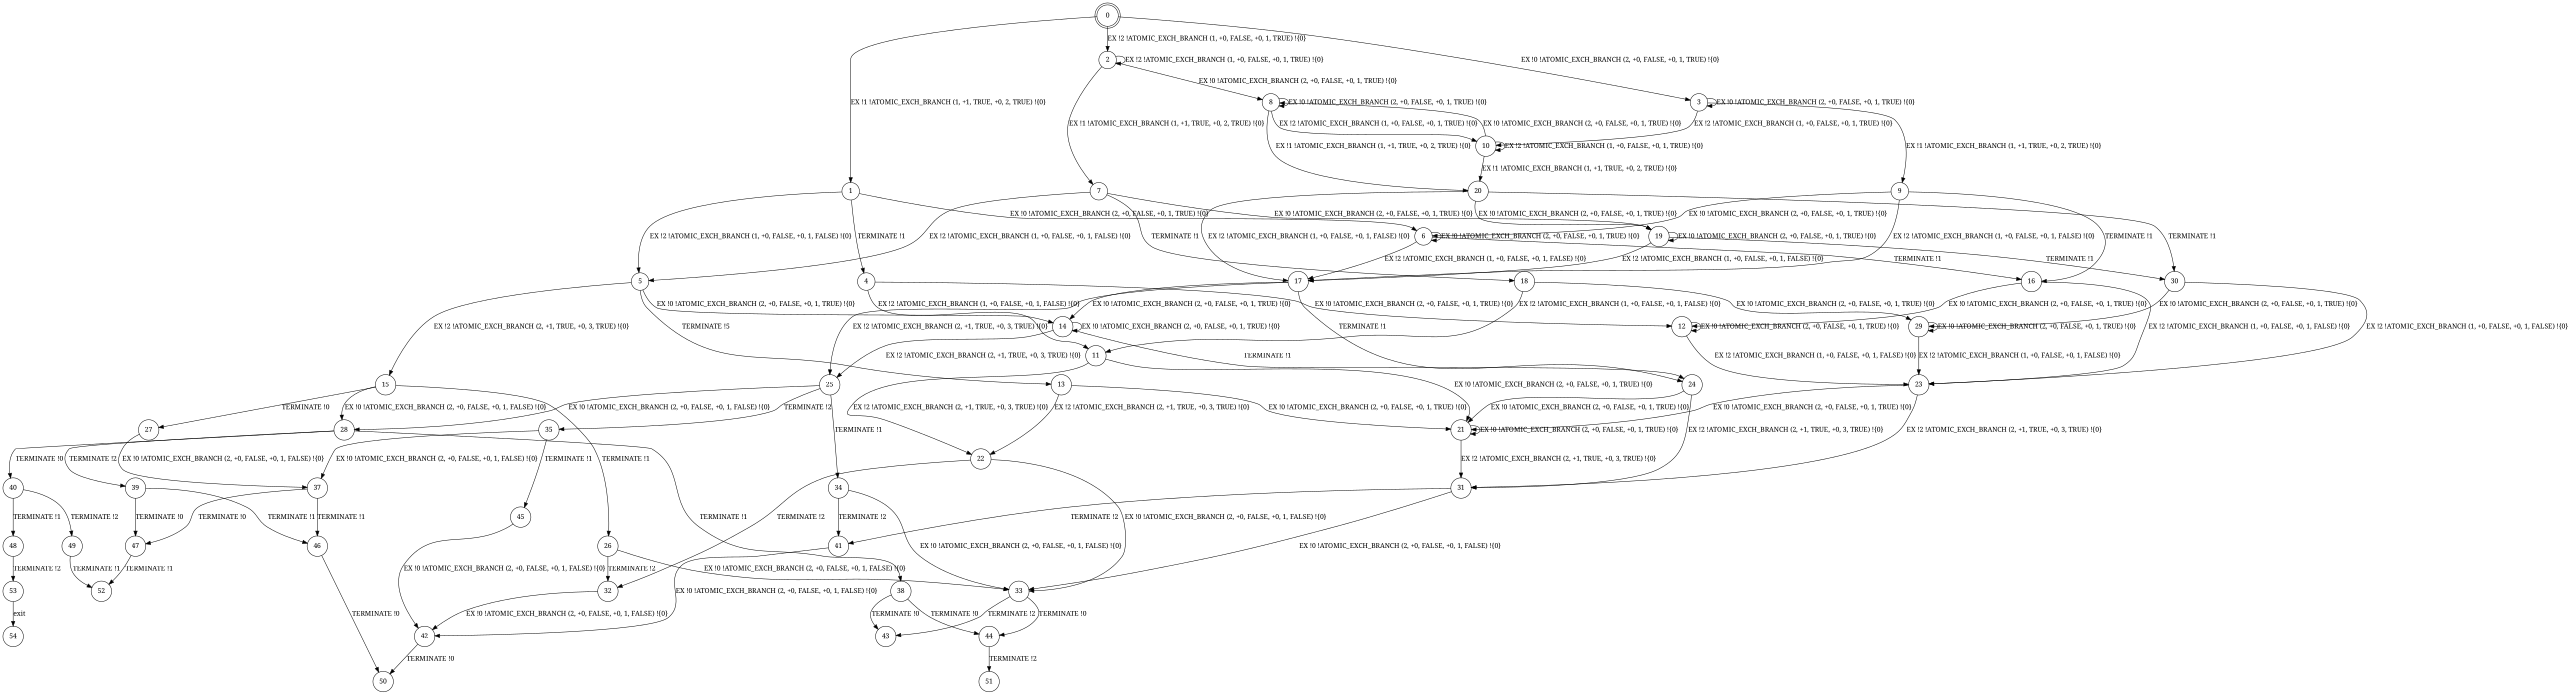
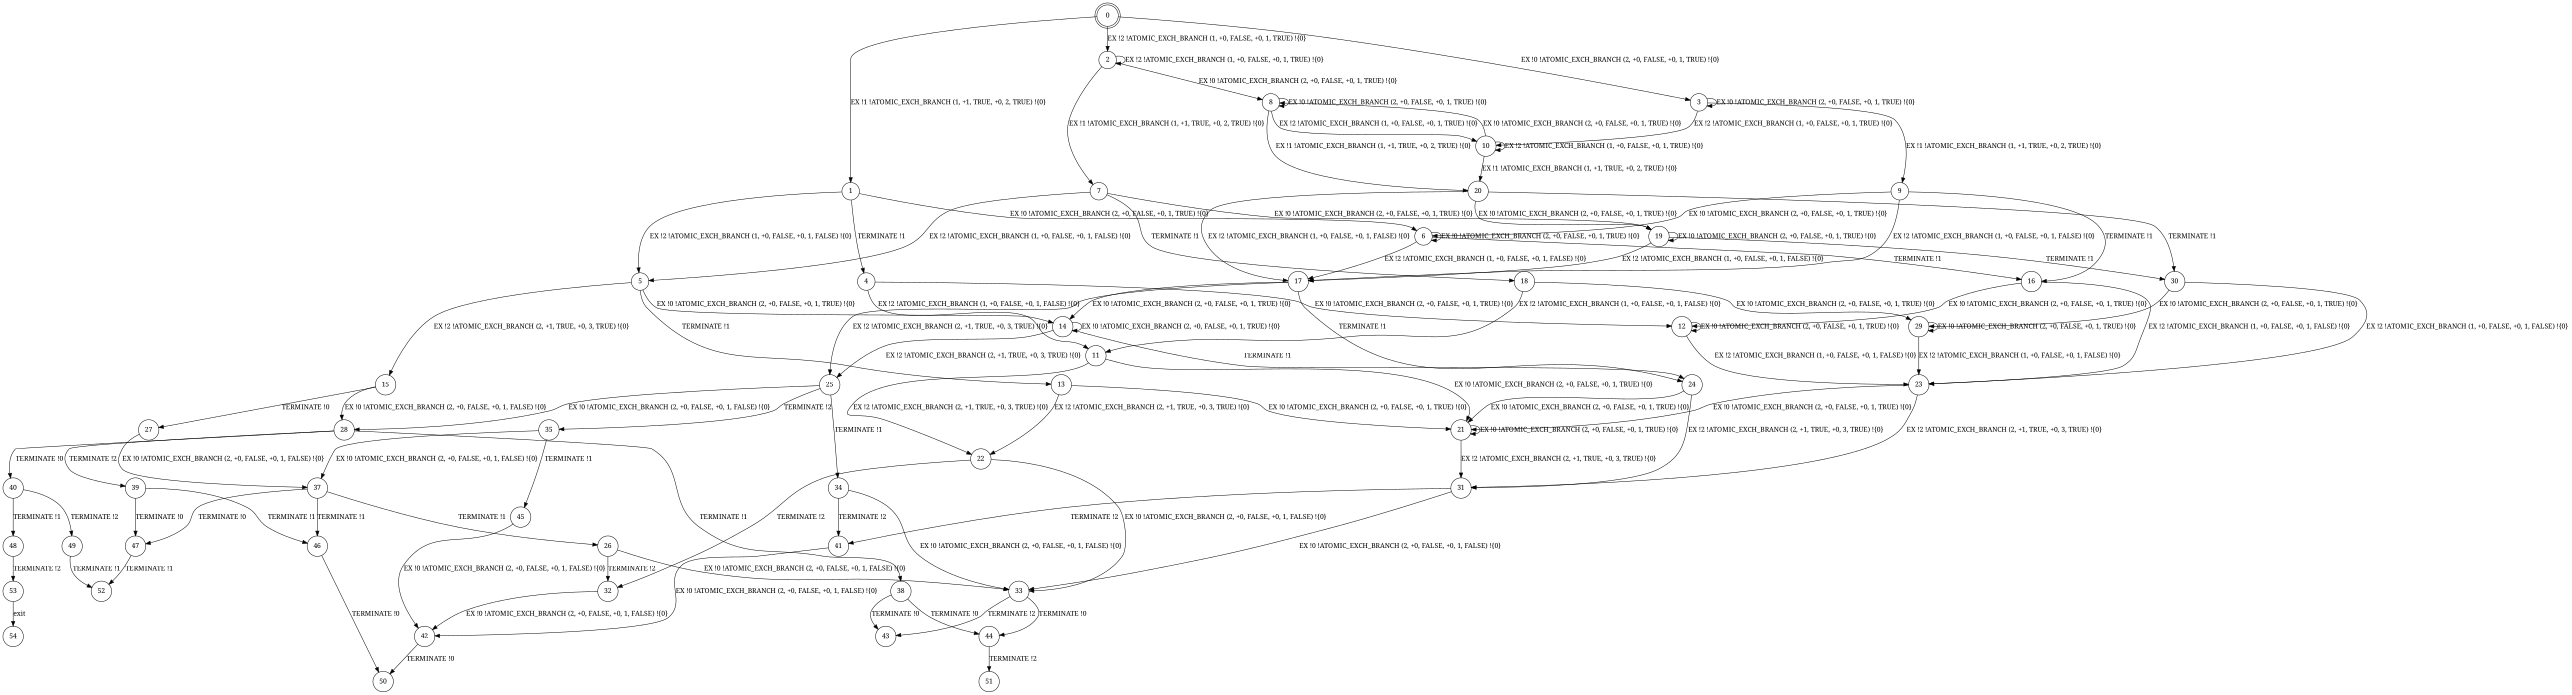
edge "5" -> "13": label "TERMINATE !5" -> "TERMINATE !1"
edge "15" -> "26": now "37" -> "26"
